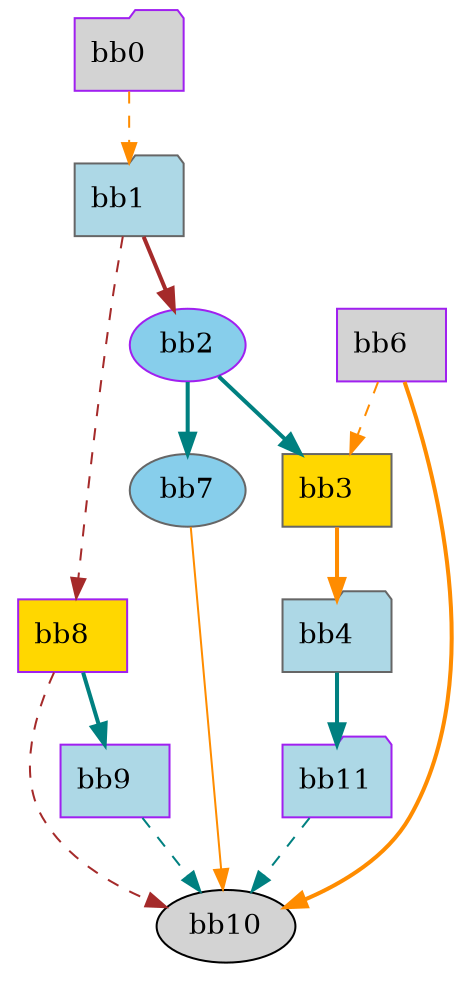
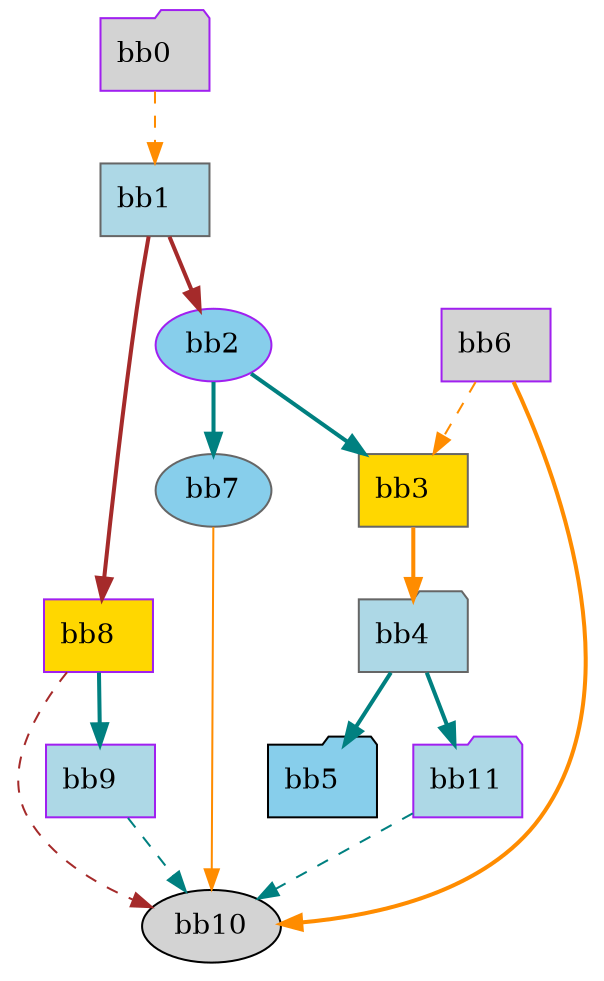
node "bb1": shape folder -> box
edge "bb1" -> "bb8": style dashed -> bold
node "bb5": added
